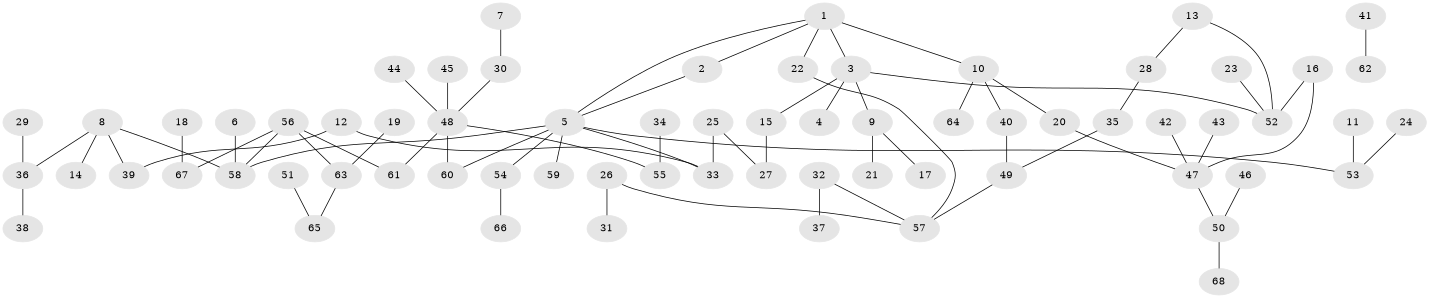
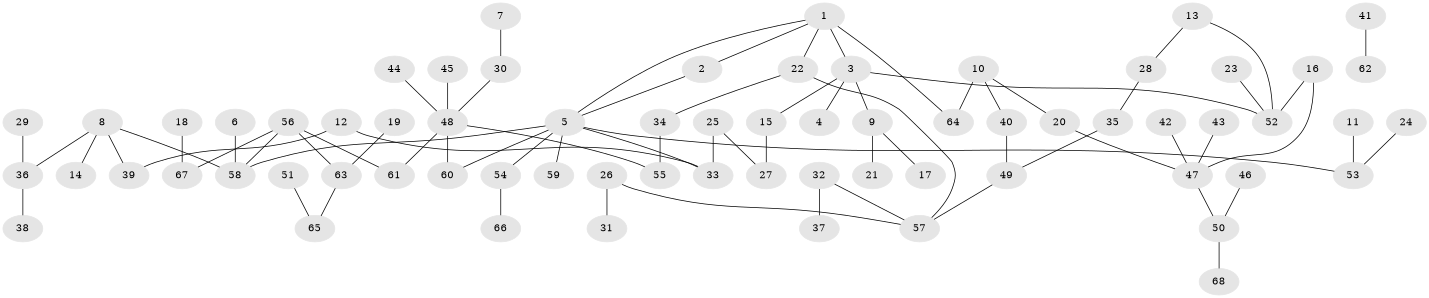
edge "1" -- "10": now "1" -- "64"
edge "22" -- "34": added
